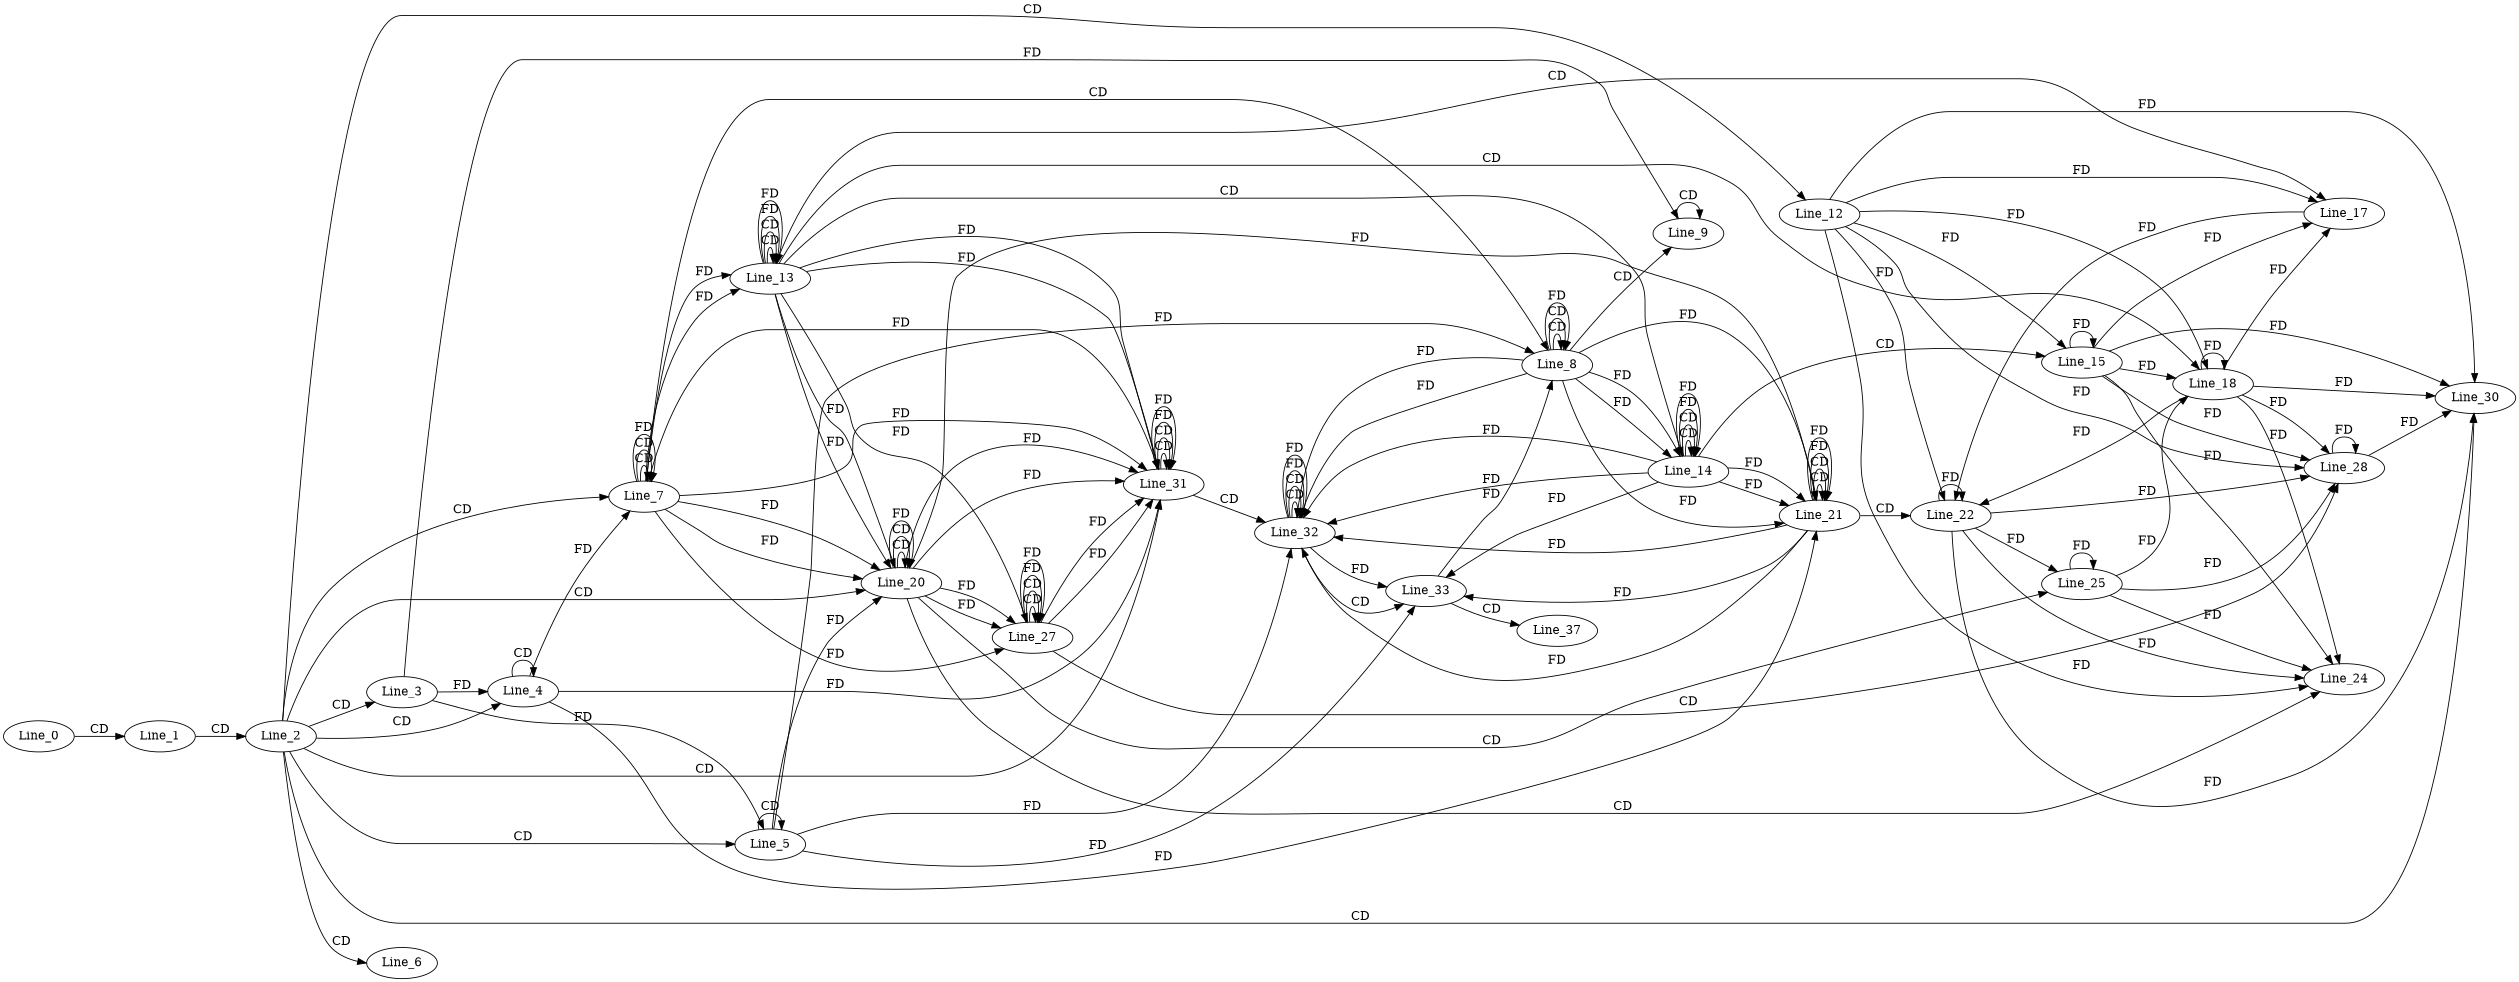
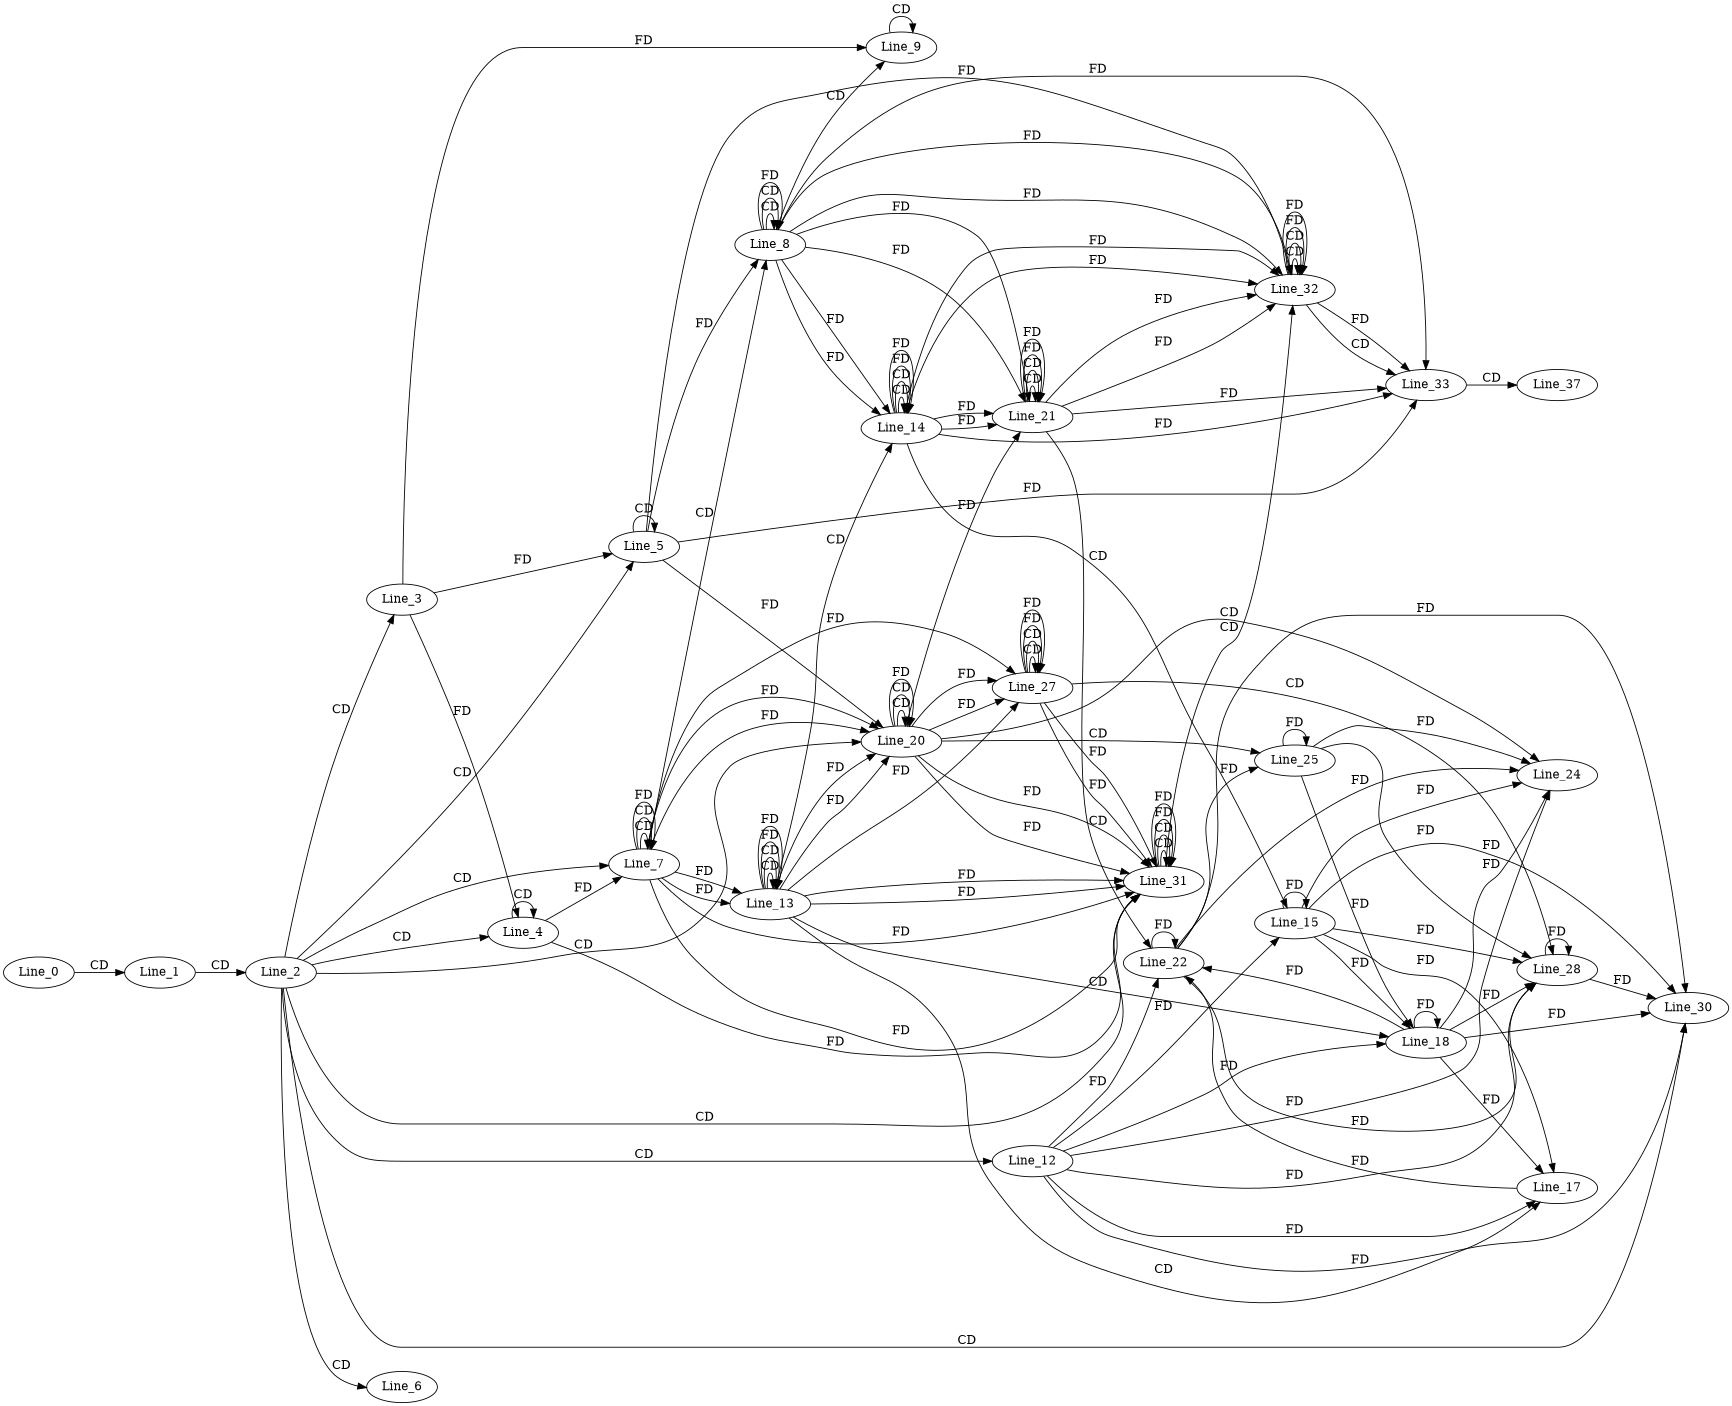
edge "Line_33" -> "Line_8": reversed
edge "Line_4" -> "Line_21": removed, label "FD"
